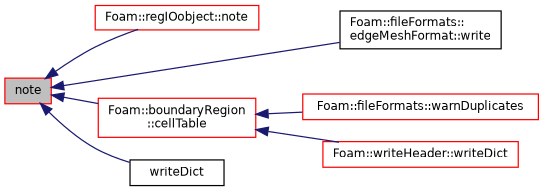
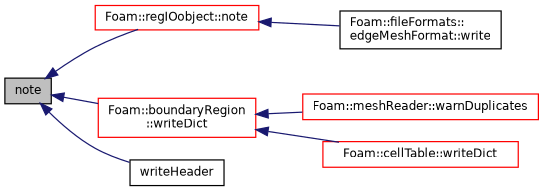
edge "Foam::fileFormats:: edgeMeshFormat::write" -> "note": now "Foam::fileFormats:: edgeMeshFormat::write" -> "Foam::regIOobject::note"
node "note": color red -> black
node "Foam::fileFormats::warnDuplicates": label "Foam::fileFormats::warnDuplicates" -> "Foam::meshReader::warnDuplicates"
node "Foam::boundaryRegion ::cellTable": label "Foam::boundaryRegion ::cellTable" -> "Foam::boundaryRegion ::writeDict"
node "Foam::writeHeader::writeDict": label "Foam::writeHeader::writeDict" -> "Foam::cellTable::writeDict"
node "writeDict": label "writeDict" -> "writeHeader"
